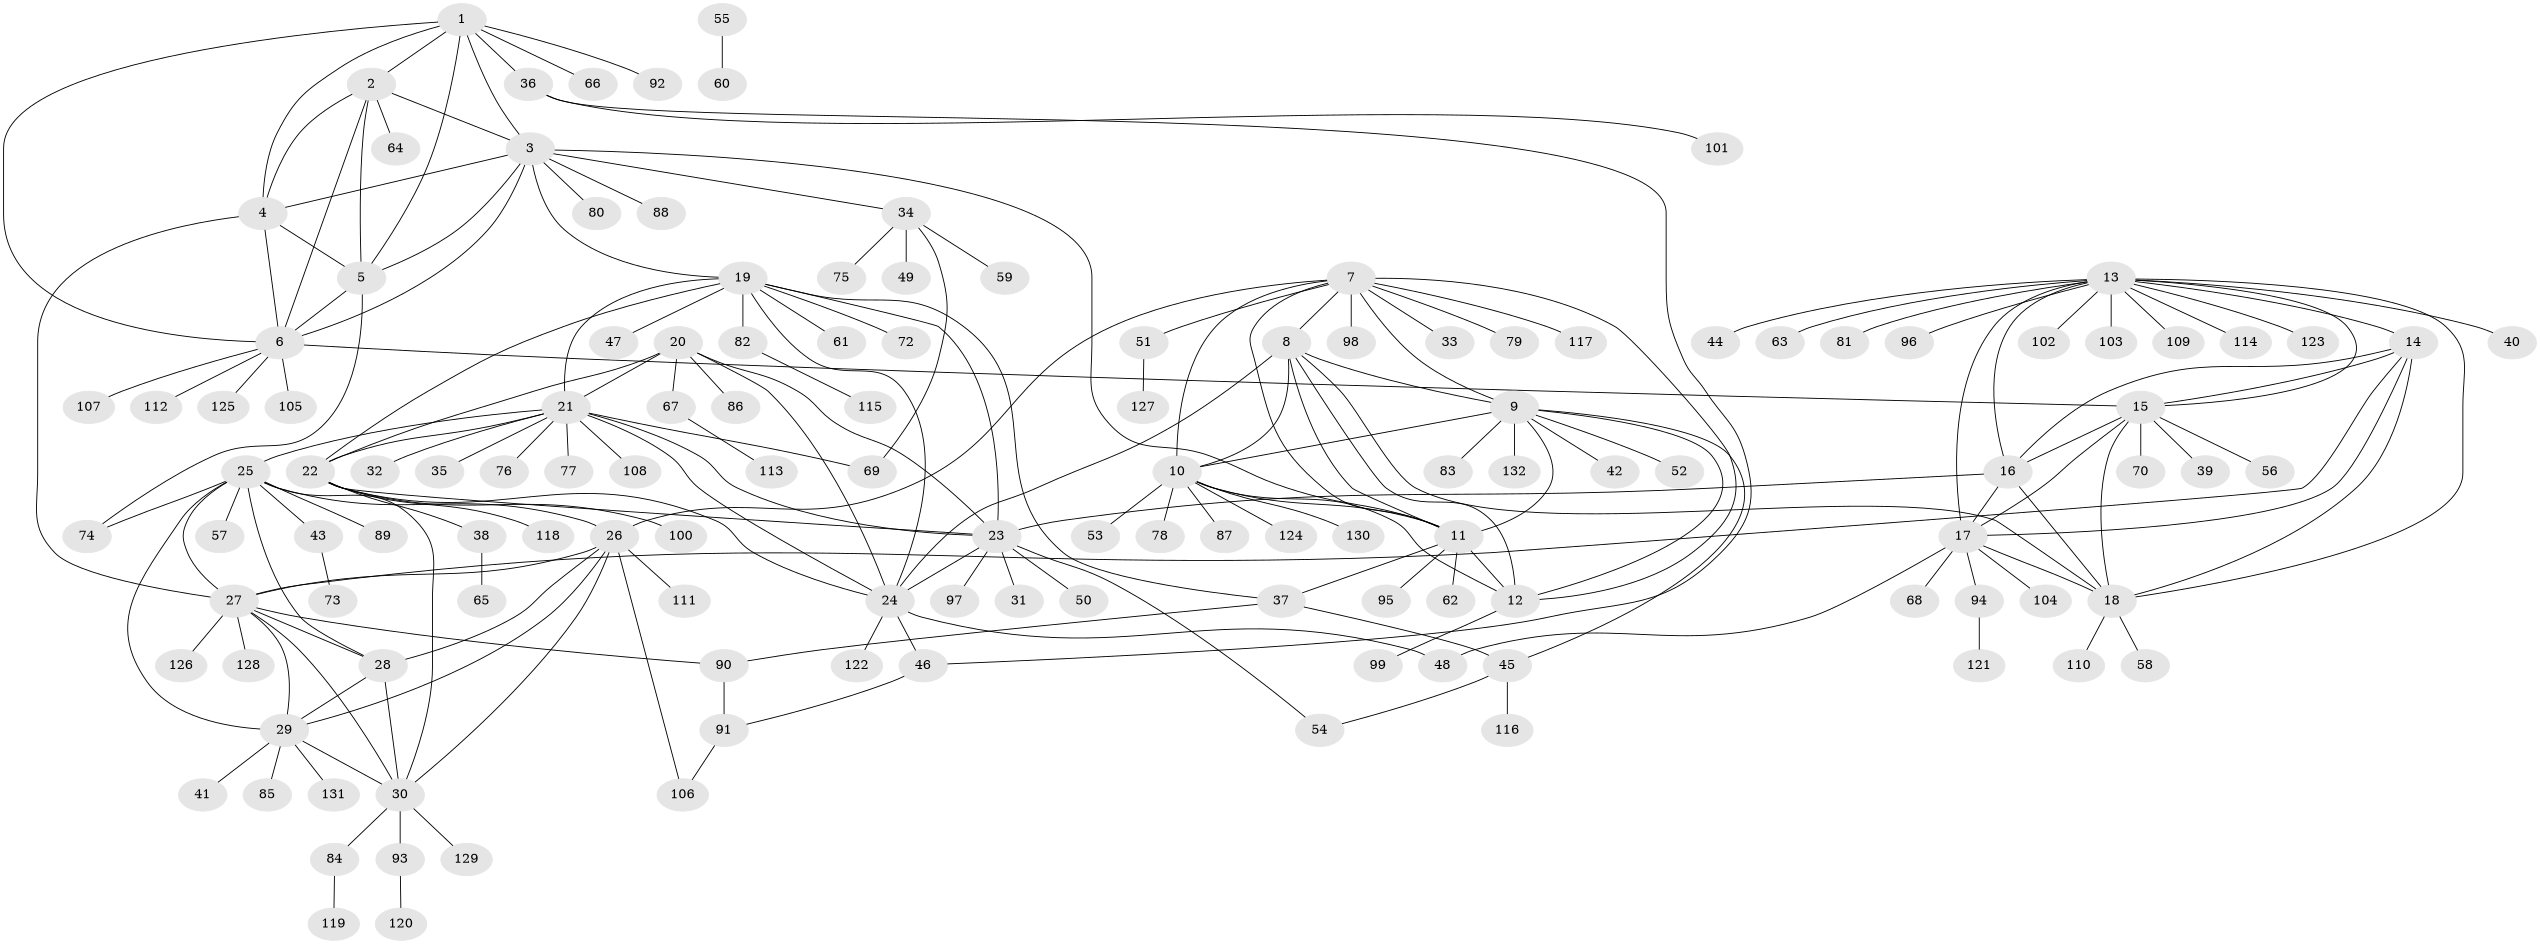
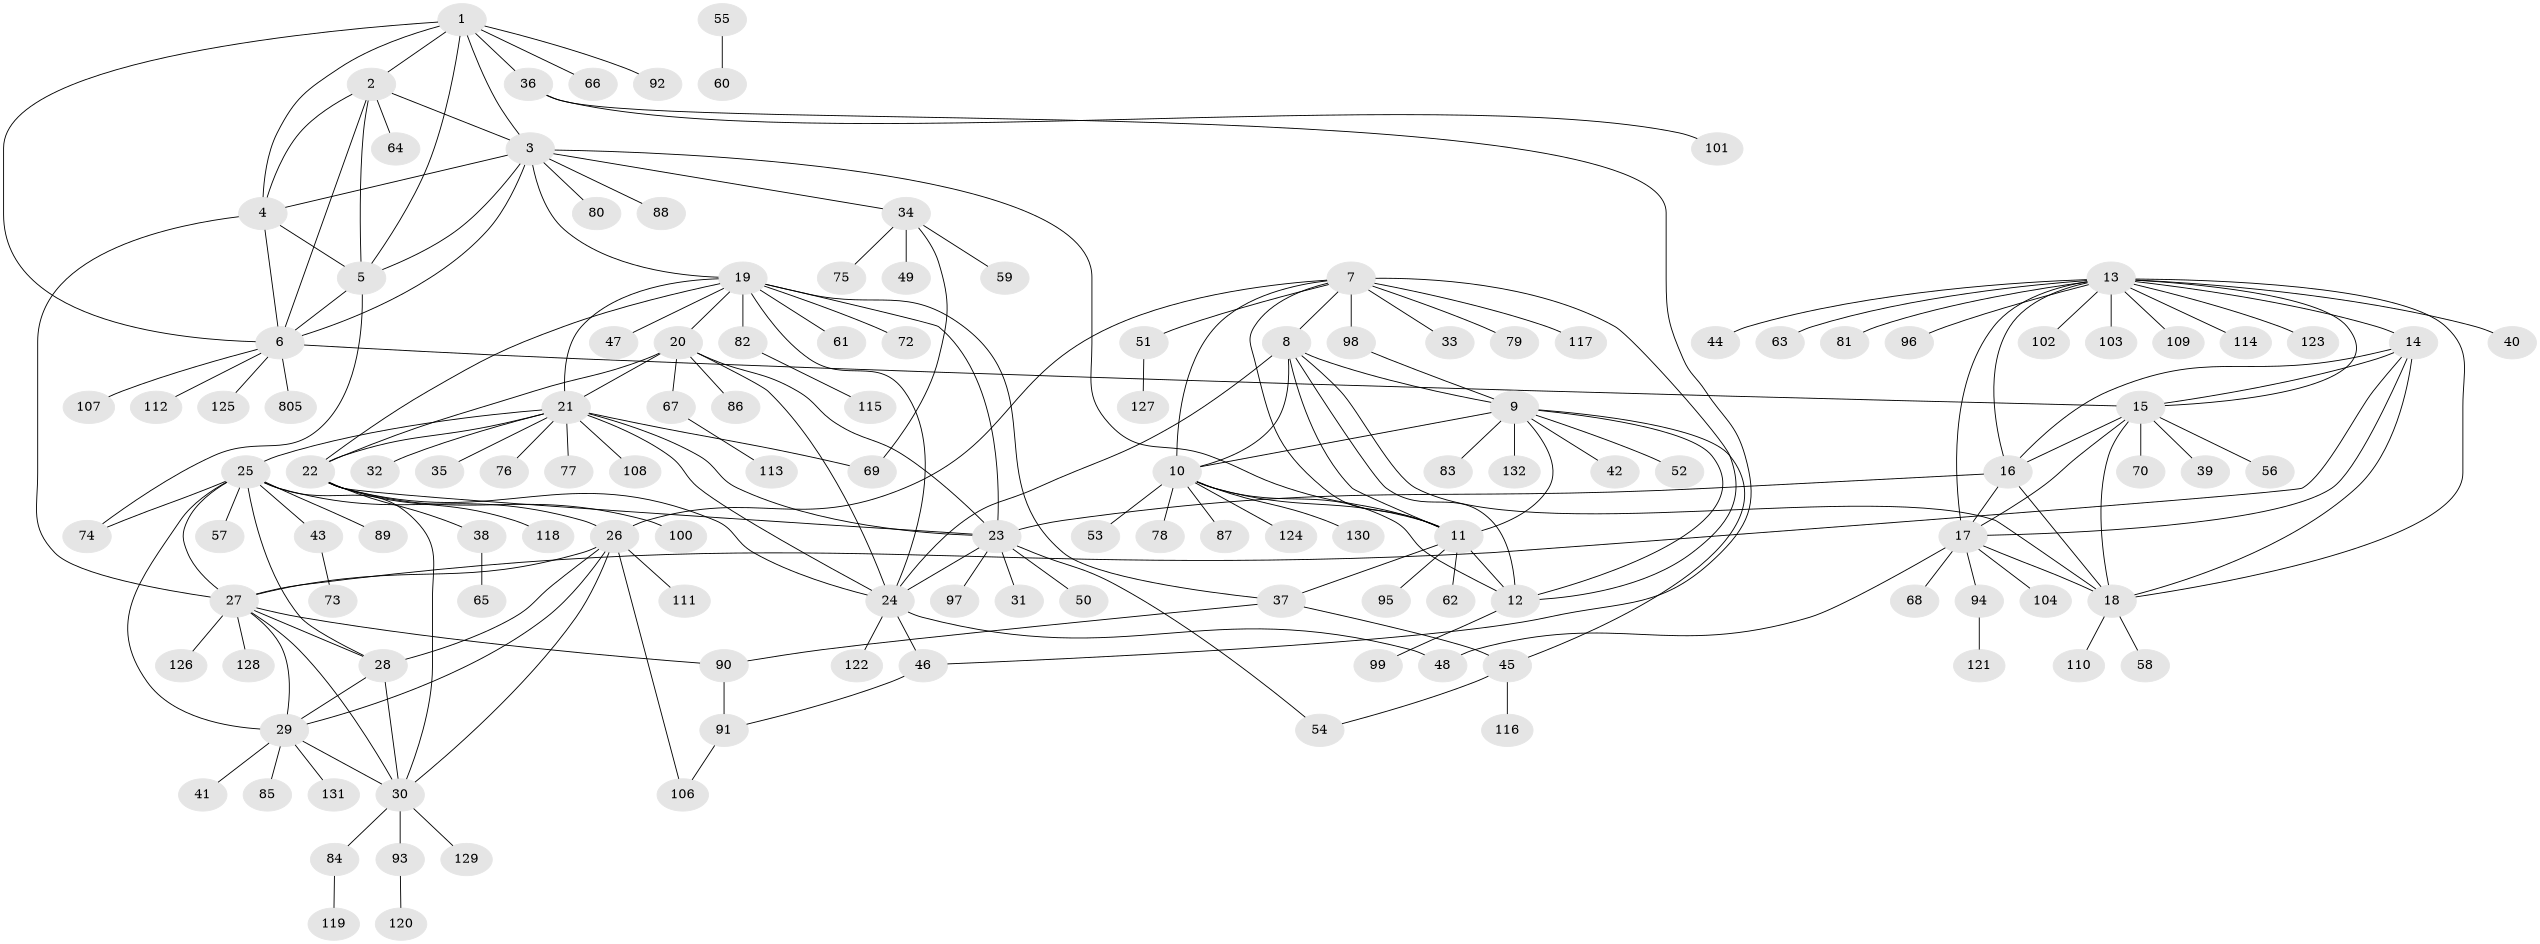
edge "19" -- "20": added
edge "7" -- "9": now "98" -- "9"
node "105": label "105" -> "805"
